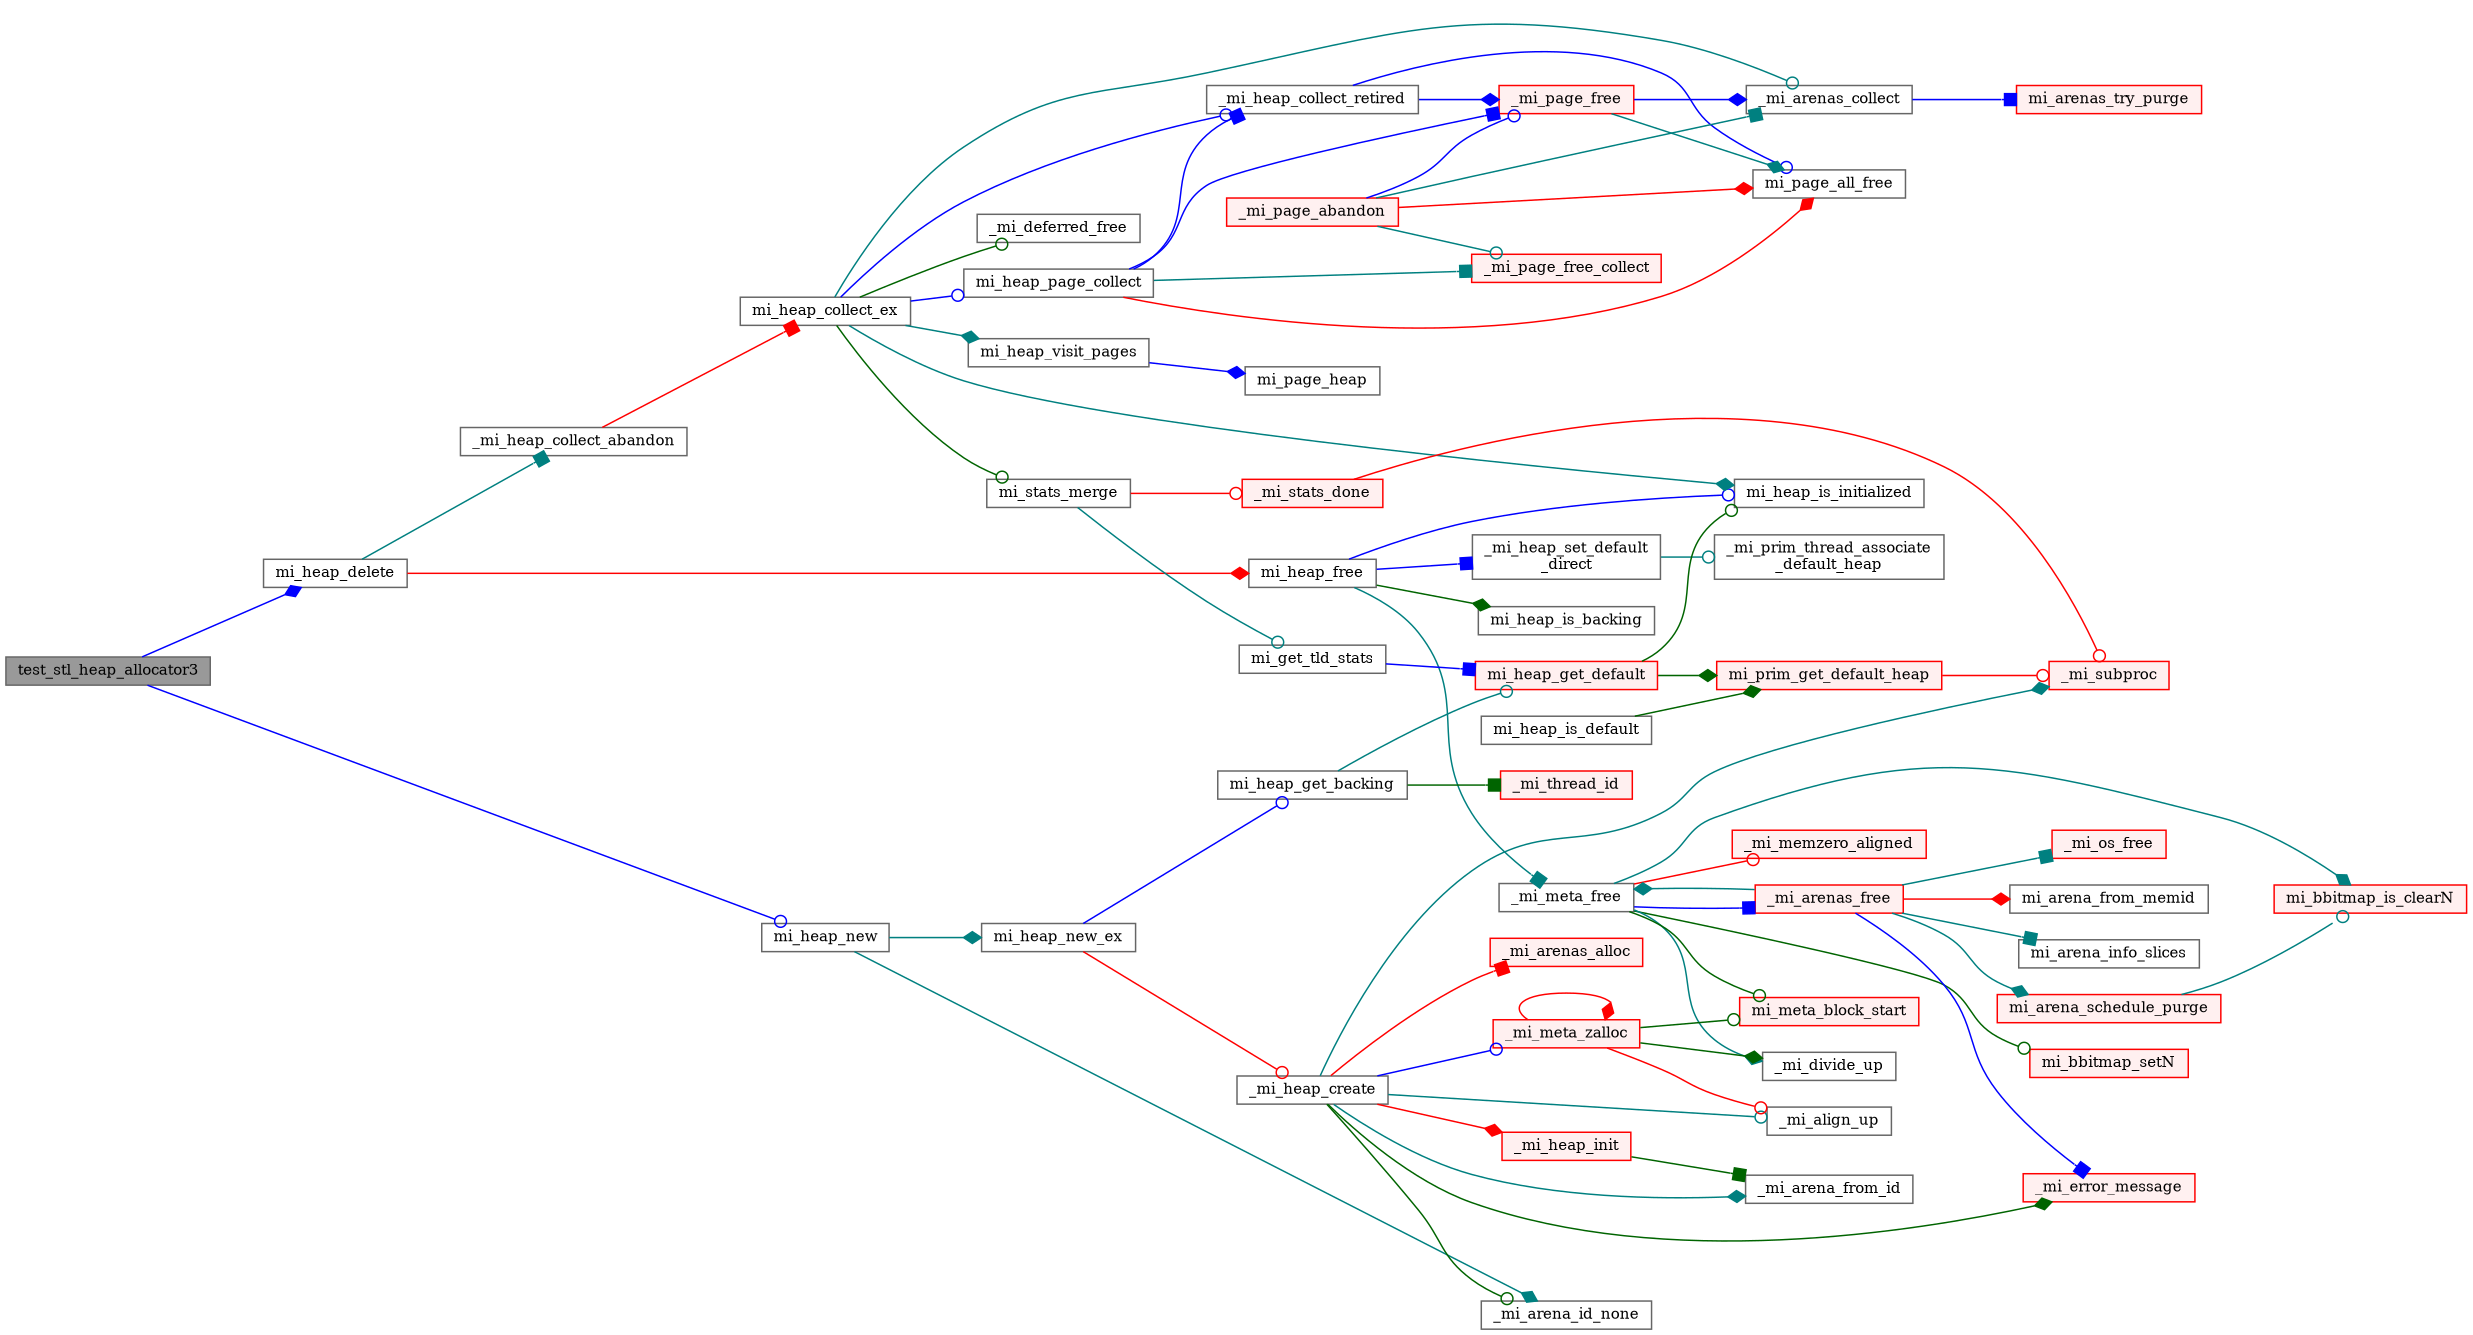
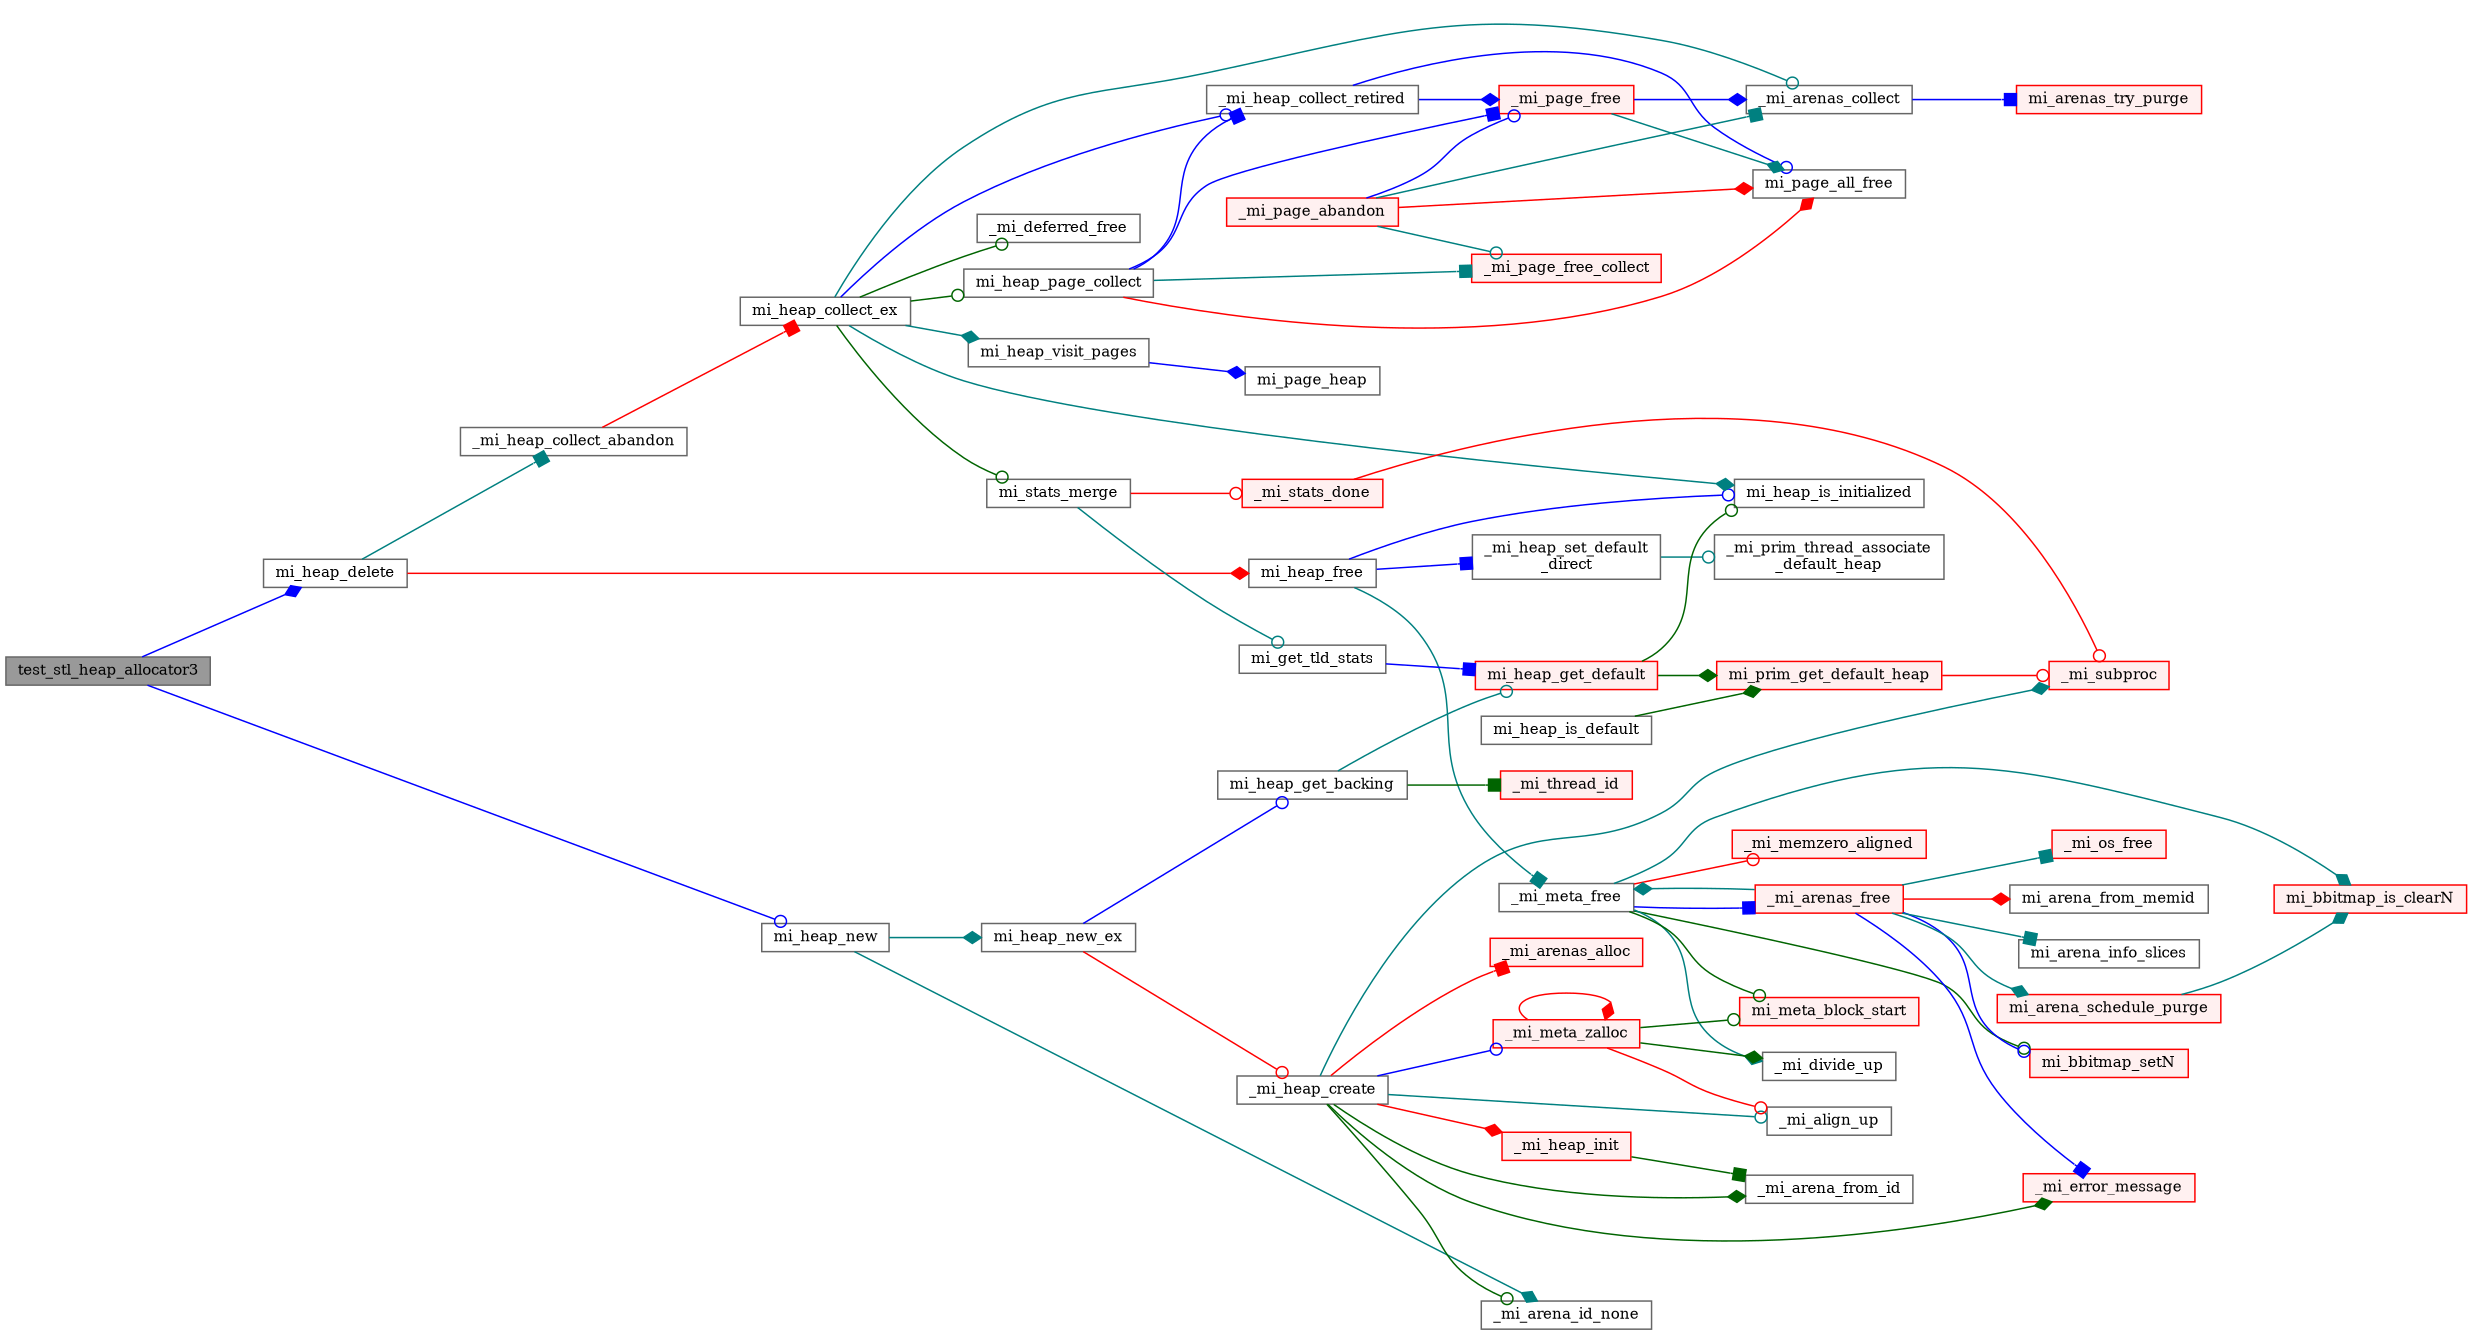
edge "mi_heap_collect_ex" -> "mi_heap_page_collect": color blue -> darkgreen
node "mi_heap_is_backing": removed
edge "mi_arena_schedule_purge" -> "mi_bbitmap_is_clearN": arrowhead odot -> diamond
edge "_mi_arenas_free" -> "mi_bbitmap_setN": added
edge "_mi_heap_create" -> "_mi_arena_from_id": color teal -> darkgreen
